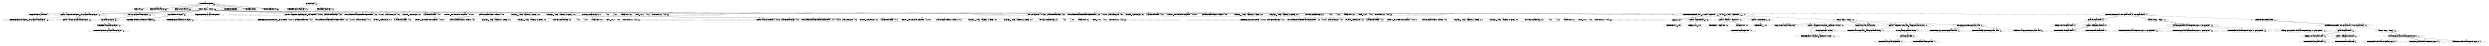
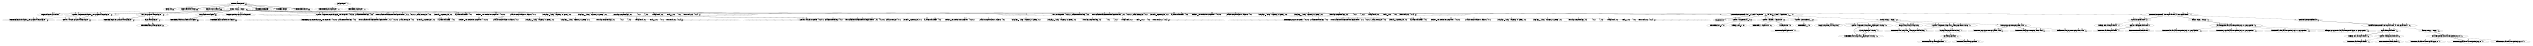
edge "(IDENTIFIER,allProps,allProps.keySet())" -> "(IDENTIFIER,keyList,new ArrayList(allProps.keySet()))": now "(<init>,new ArrayList(allProps.keySet()))" -> "(IDENTIFIER,keyList,new ArrayList(allProps.keySet()))"
